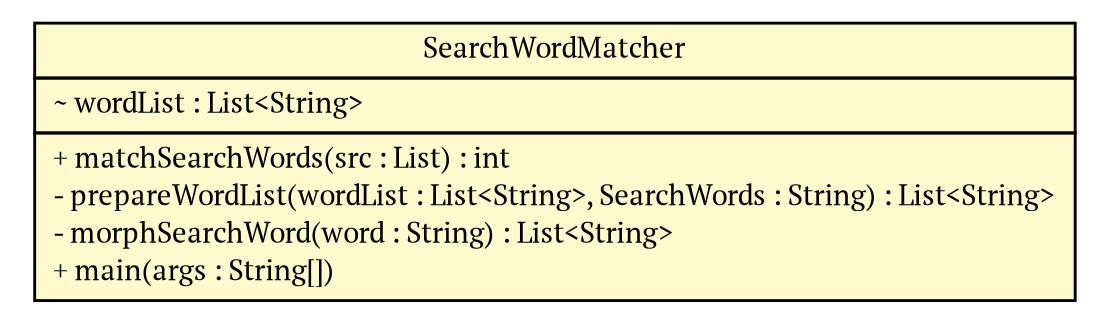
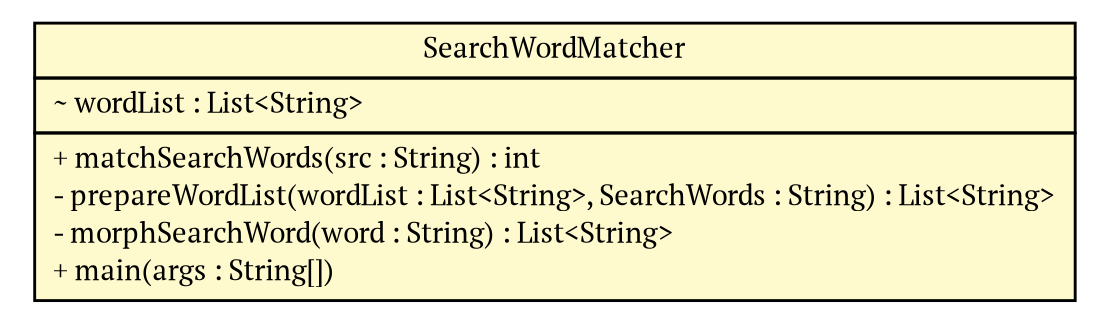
node "SearchWordMatcher": text "+ matchSearchWords(src : List) : int" -> "+ matchSearchWords(src : String) : int"
